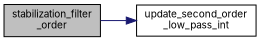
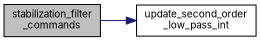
node "stabilization_filter _order": label "stabilization_filter _order" -> "stabilization_filter _commands"
